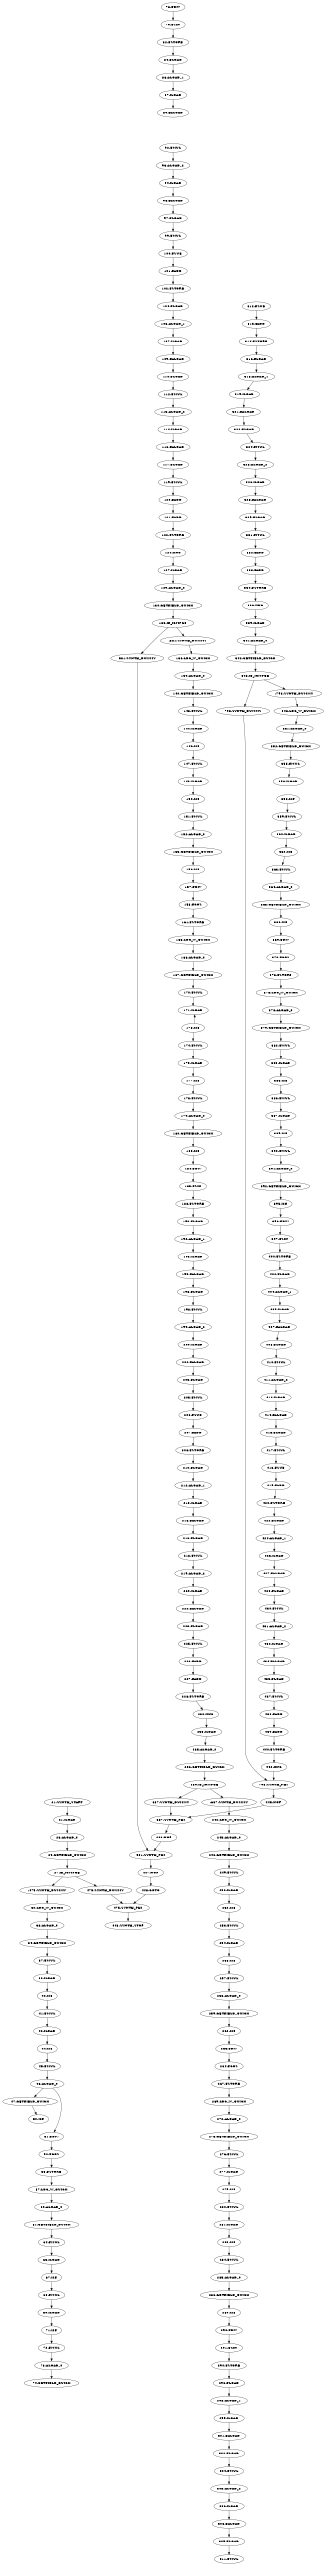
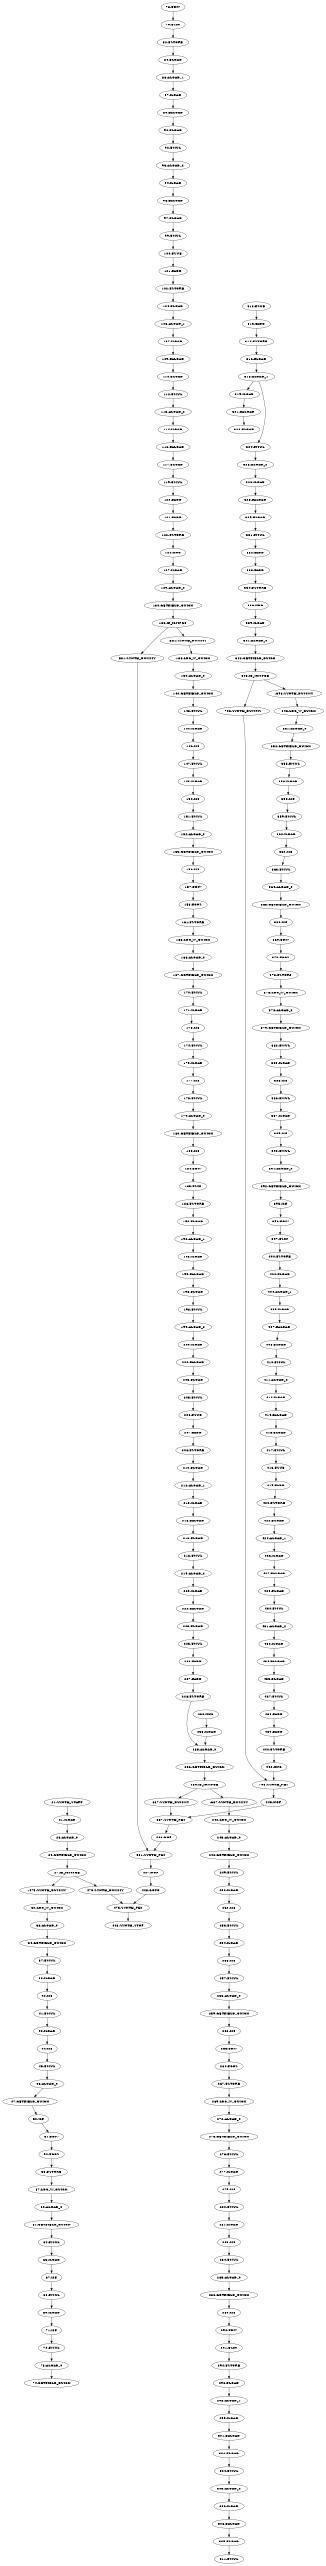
node "90:FLOAD": added
edge "322:FLOAD" -> "324:FMUL": now "318:ALOAD_1" -> "324:FMUL"
node "-793:SYNTH_DUMMY": label "-793:SYNTH_DUMMY" -> "-393:SYNTH_DUMMY"
edge "356:ILOAD" -> "358:I2F": added
edge "173:I2F" -> "171:ILOAD": reversed
edge "228:FSTORE" -> "230:IINC": now "228:FSTORE" -> "235:ALOAD_0"
edge "46:ALOAD_0" -> "51:FDIV": now "50:I2F" -> "51:FDIV"
